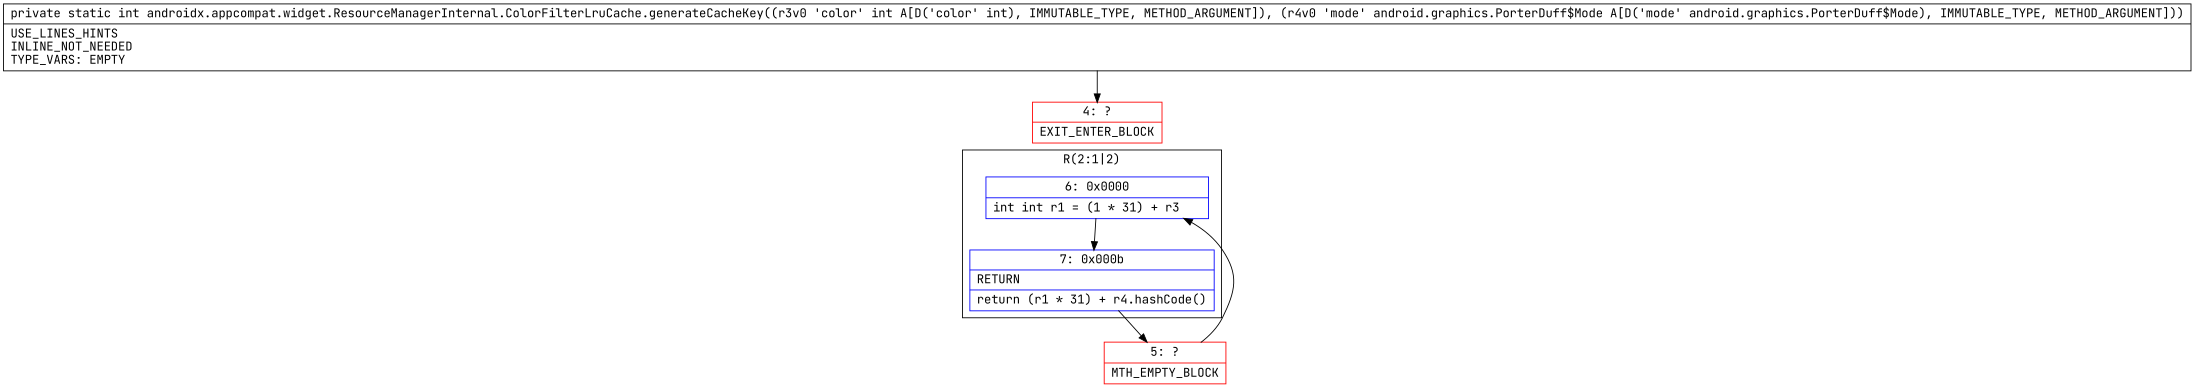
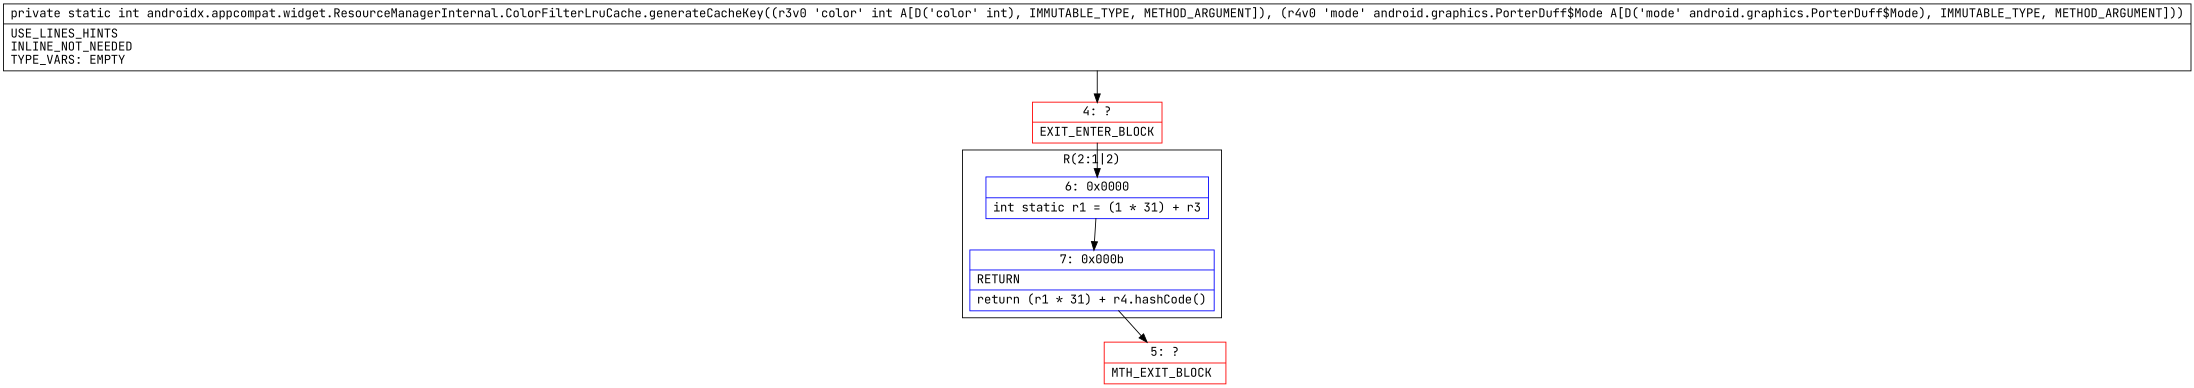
node "6: 0x0000": text "int int r1 = (1 * 31) + r3" -> "int static r1 = (1 * 31) + r3"
edge "5: ?" -> "6: 0x0000": now "4: ?" -> "6: 0x0000"
node "5: ?": text "MTH_EMPTY_BLOCK" -> "MTH_EXIT_BLOCK"
